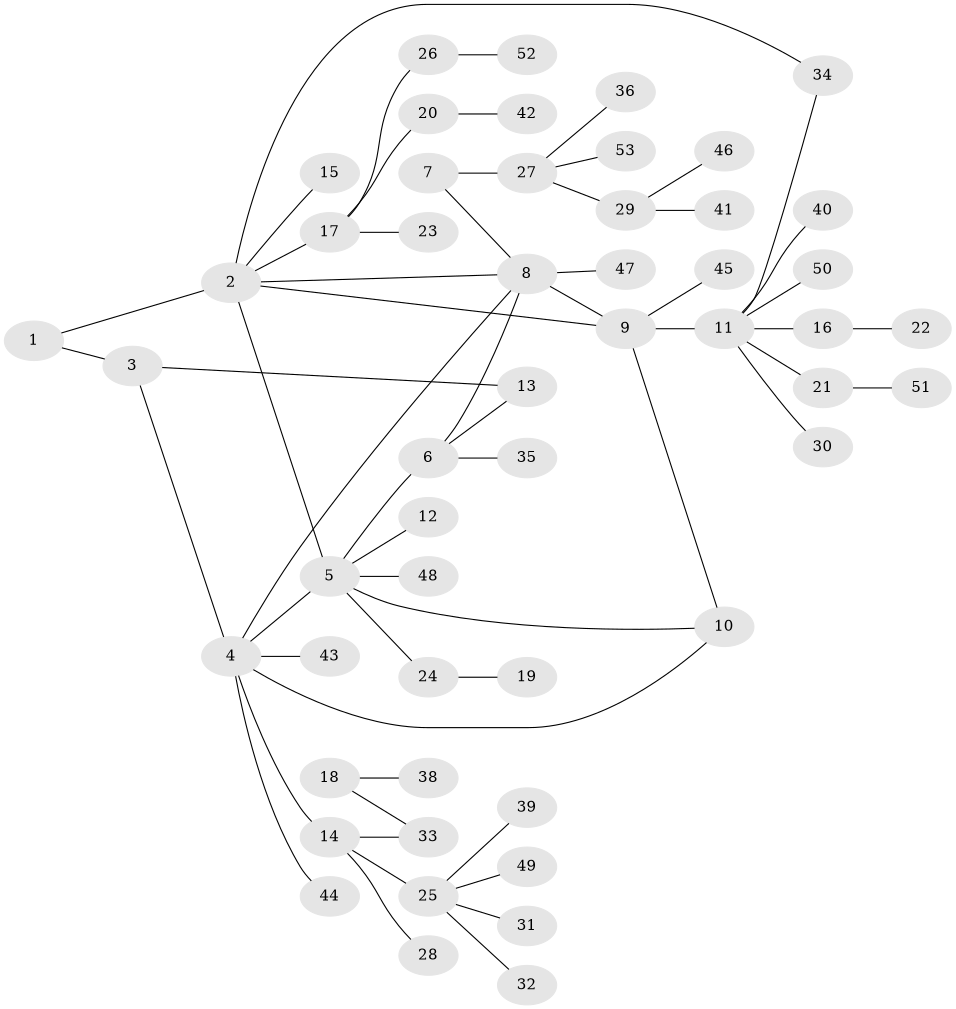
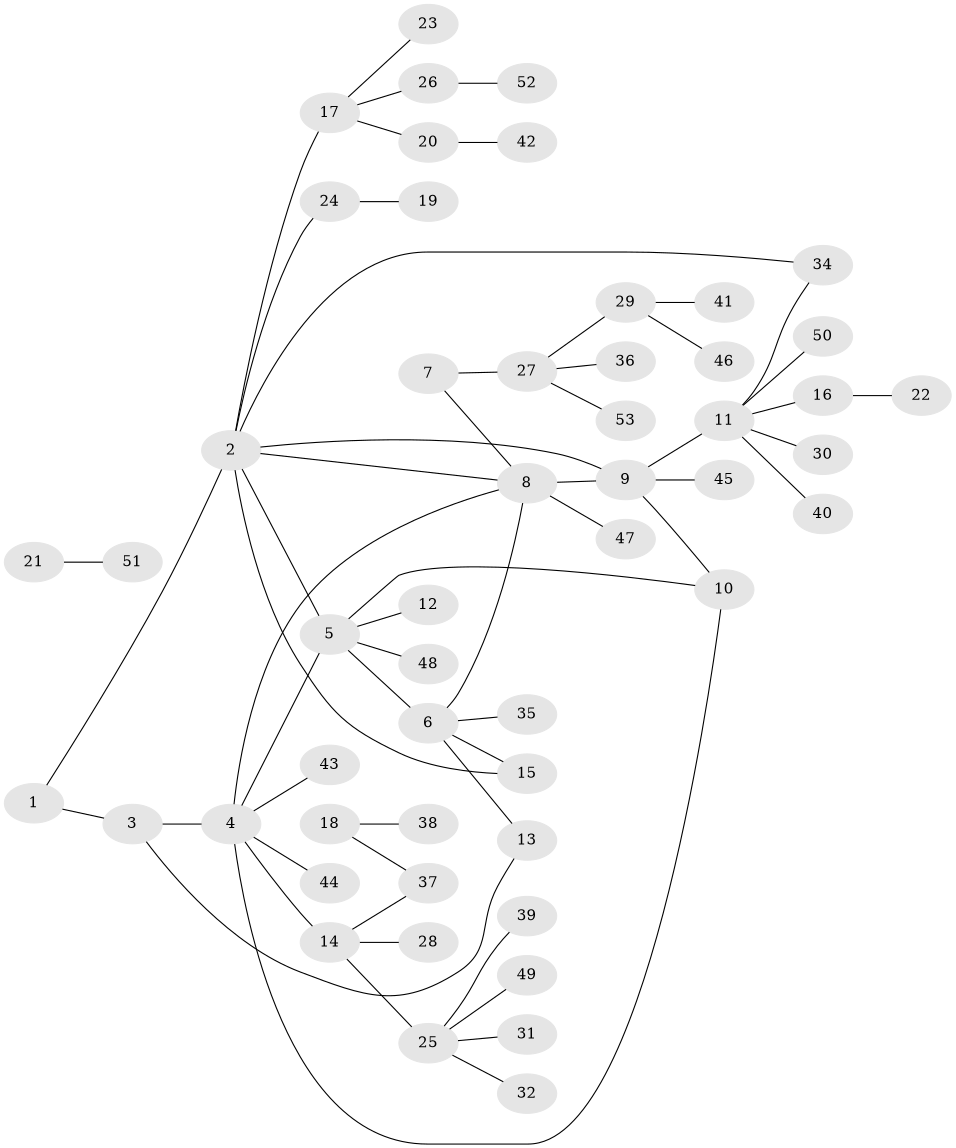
edge "11" -- "21": removed
edge "5" -- "24": now "2" -- "24"
edge "6" -- "15": added
node "33": label "33" -> "37"
